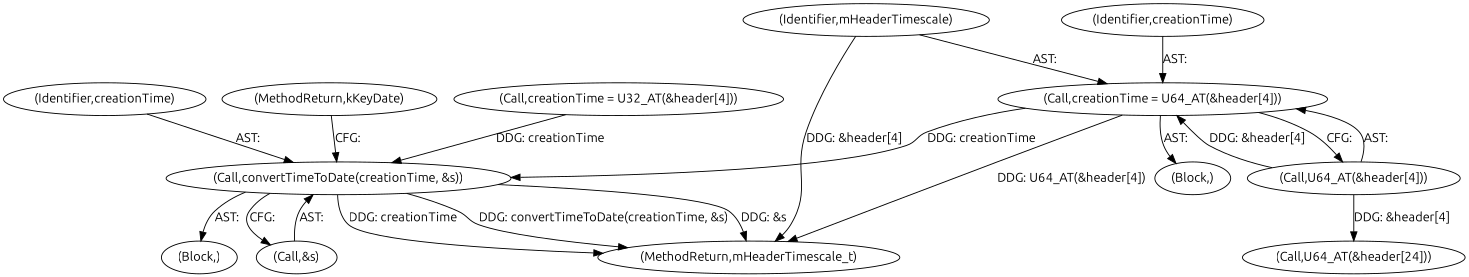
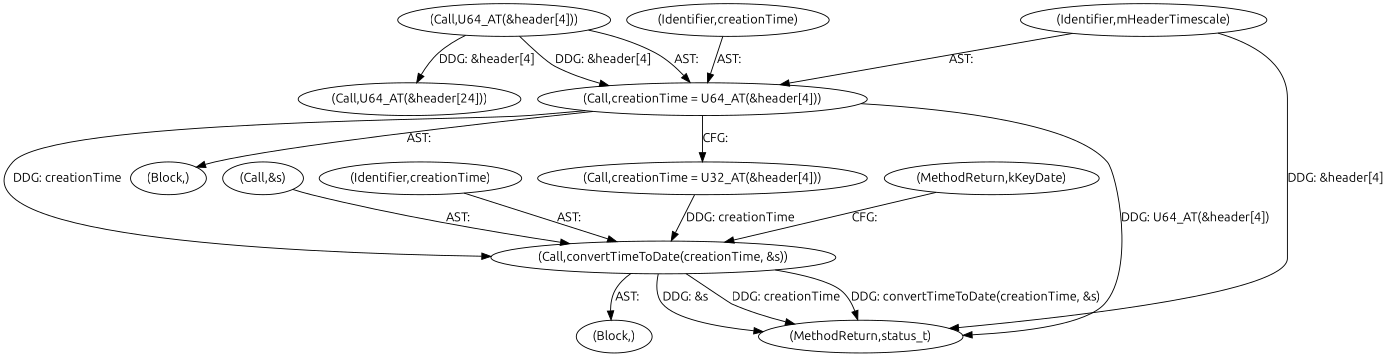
edge "(Call,creationTime = U64_AT(&header[4]))" -> "(Call,U64_AT(&header[4]))": now "(Call,creationTime = U64_AT(&header[4]))" -> "(Call,creationTime = U32_AT(&header[4]))"
edge "(Call,convertTimeToDate(creationTime, &s))" -> "(Call,&s)": removed, label "CFG:"
node "(MethodReturn,mHeaderTimescale_t)": label "(MethodReturn,mHeaderTimescale_t)" -> "(MethodReturn,status_t)"
